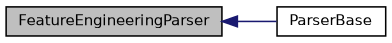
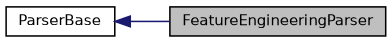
edge "ParserBase" -> "FeatureEngineeringParser": reversed
